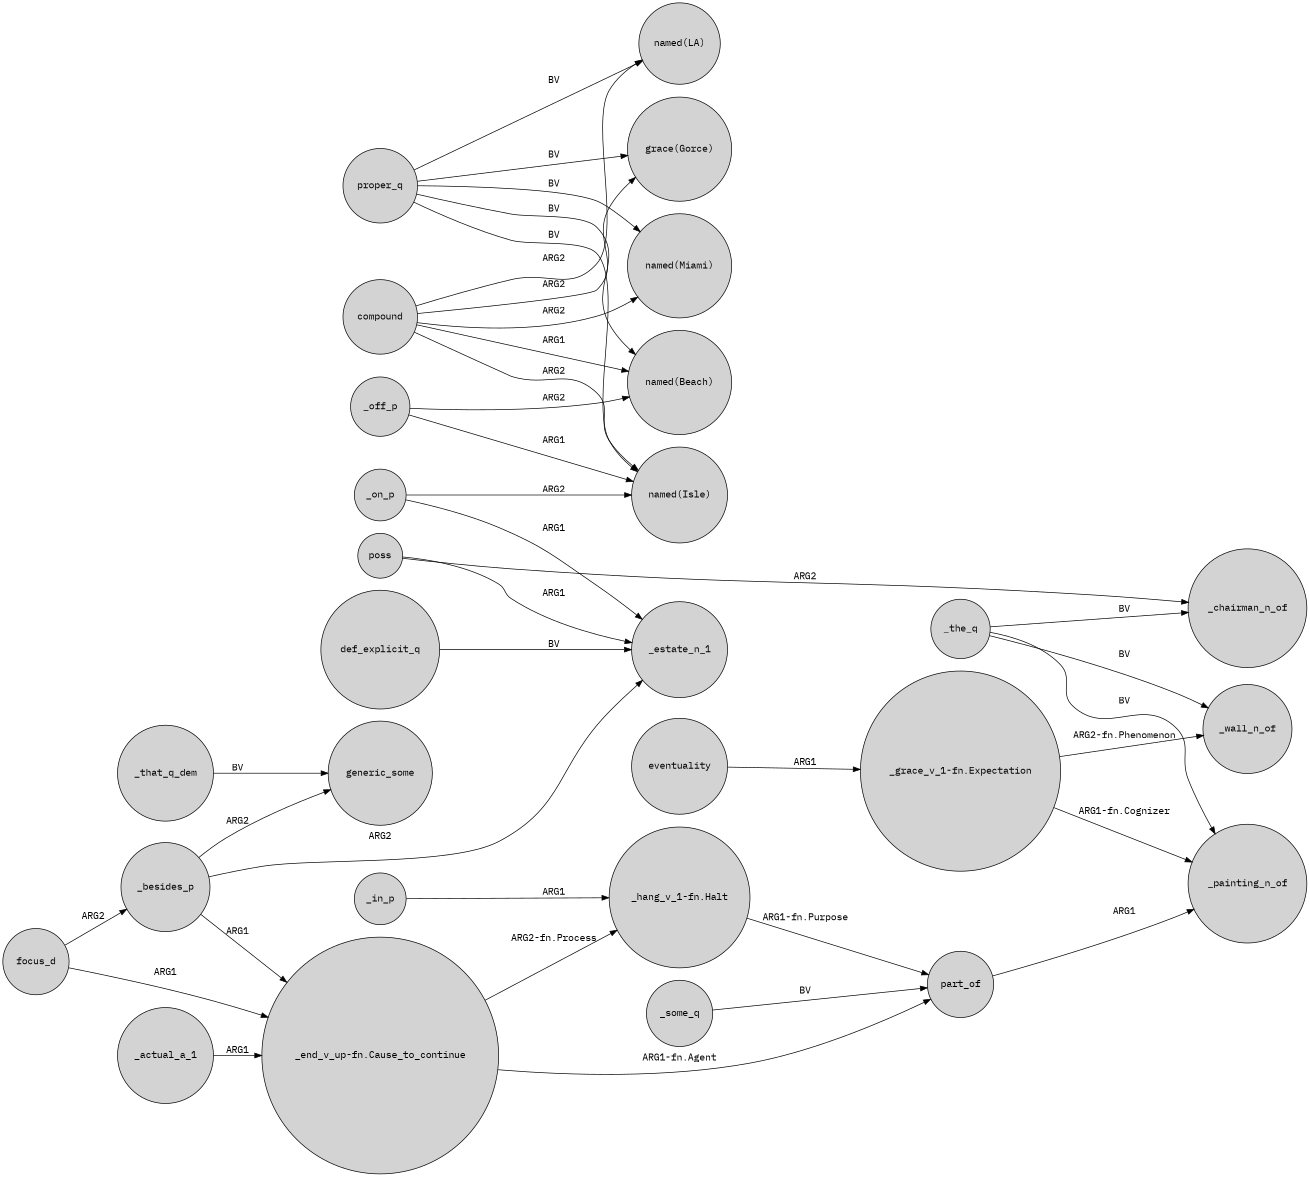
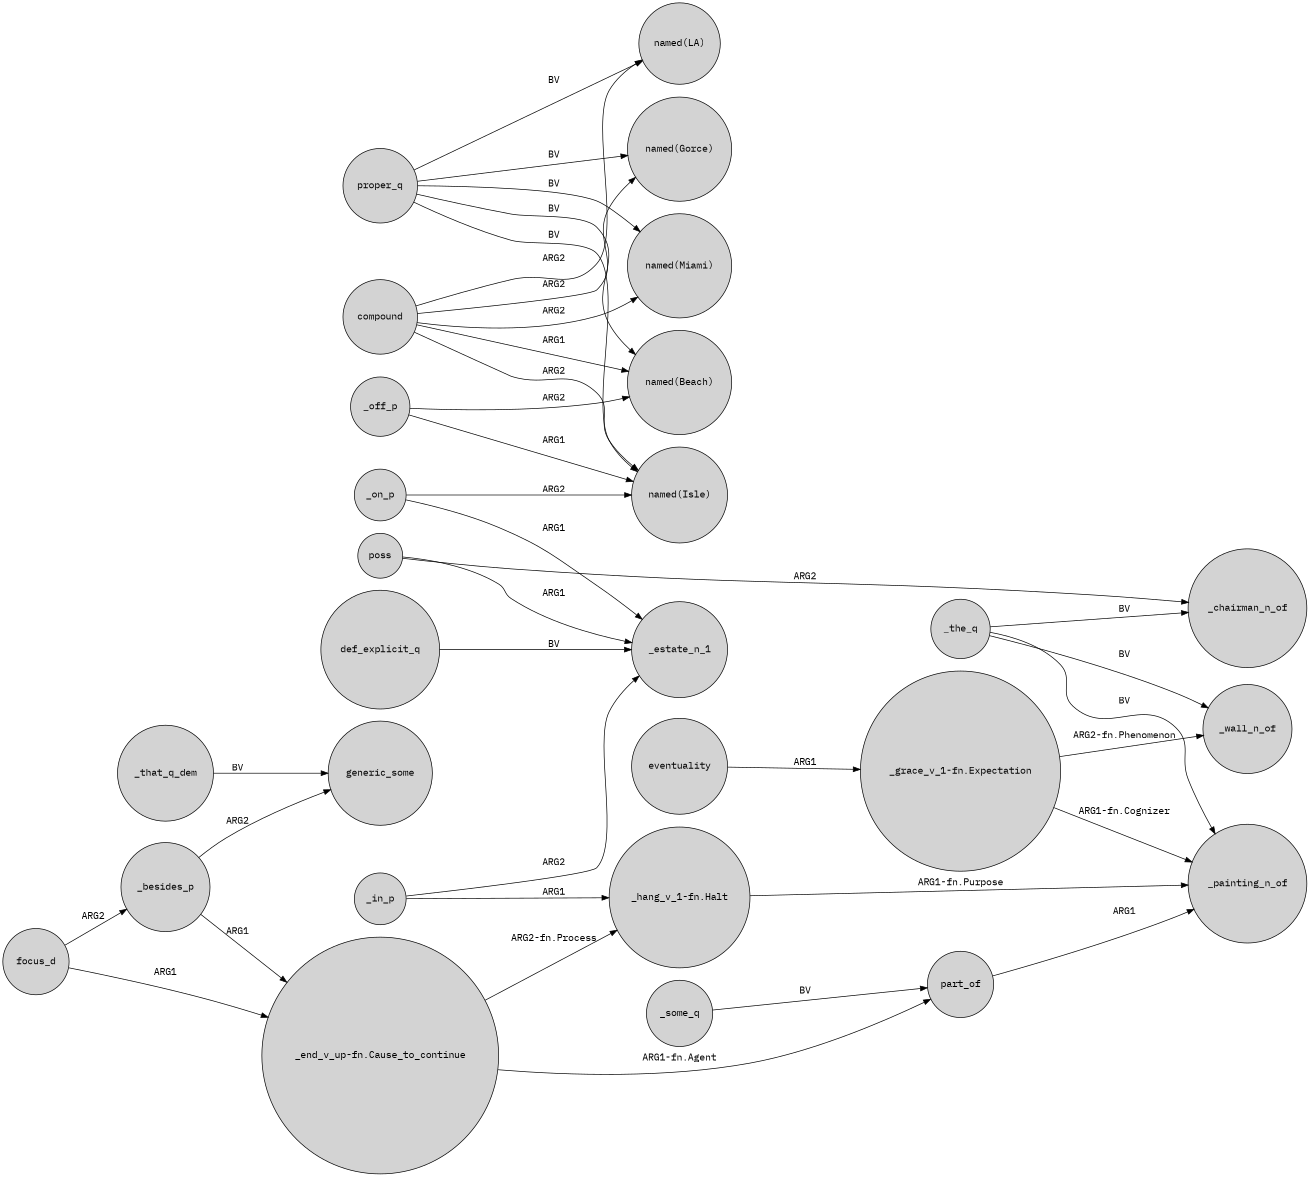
node "grace(Gorce)": label "grace(Gorce)" -> "named(Gorce)"
edge "_besides_p" -> "_estate_n_1": now "_in_p" -> "_estate_n_1"
edge "_hang_v_1-fn.Halt" -> "part_of": now "_hang_v_1-fn.Halt" -> "_painting_n_of"
node "_actual_a_1": removed
